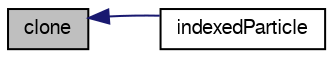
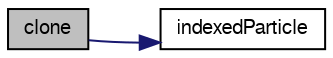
edge "indexedParticle" -> "clone": reversed
